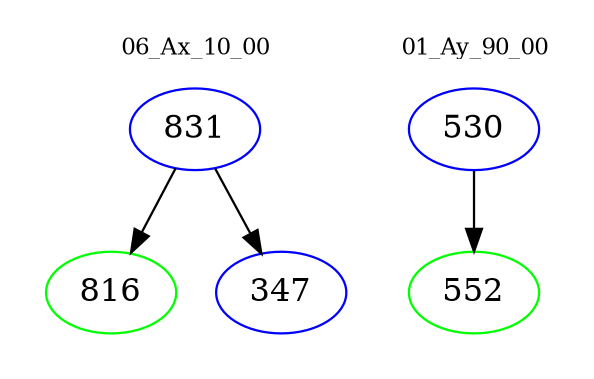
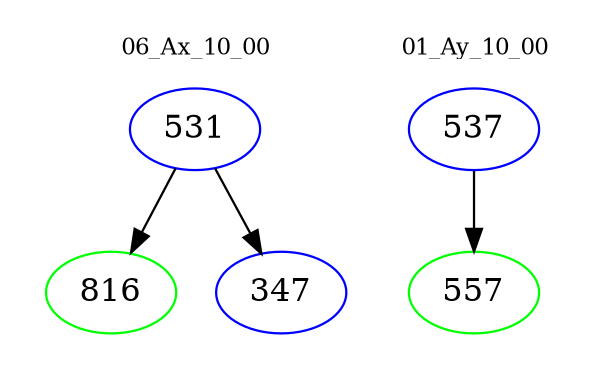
cluster "01_Ay_90_00": label "01_Ay_90_00" -> "01_Ay_10_00"
node "831": label "831" -> "531"
node "530": label "530" -> "537"
node "552": label "552" -> "557"
